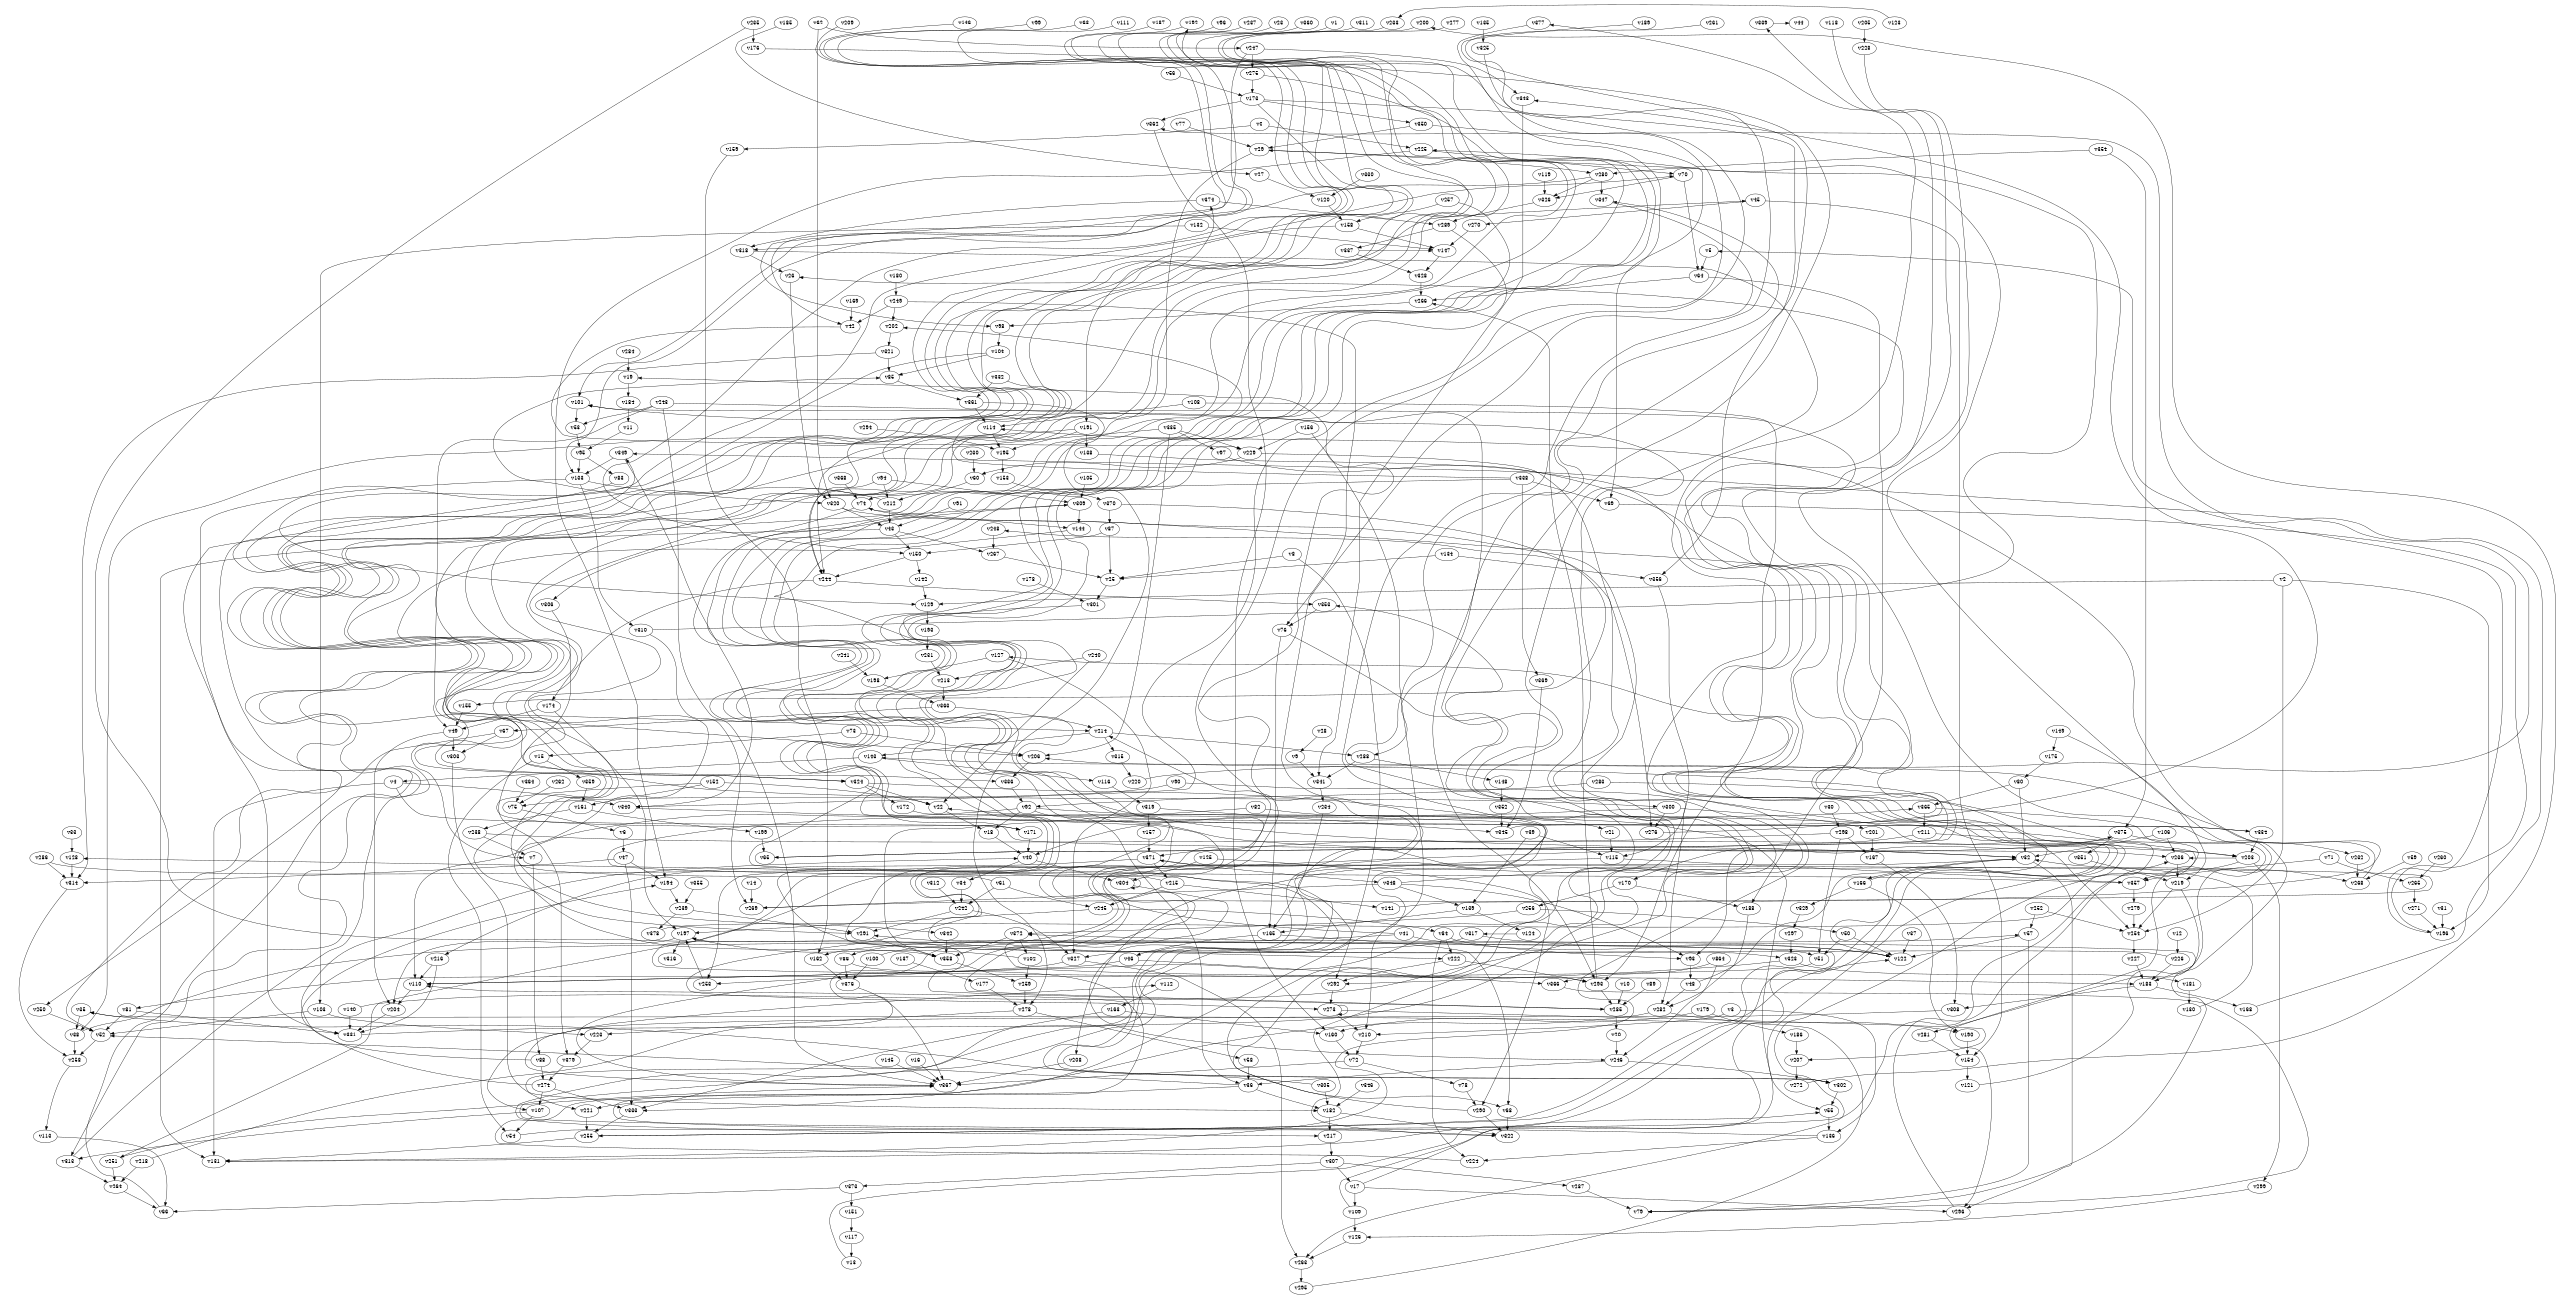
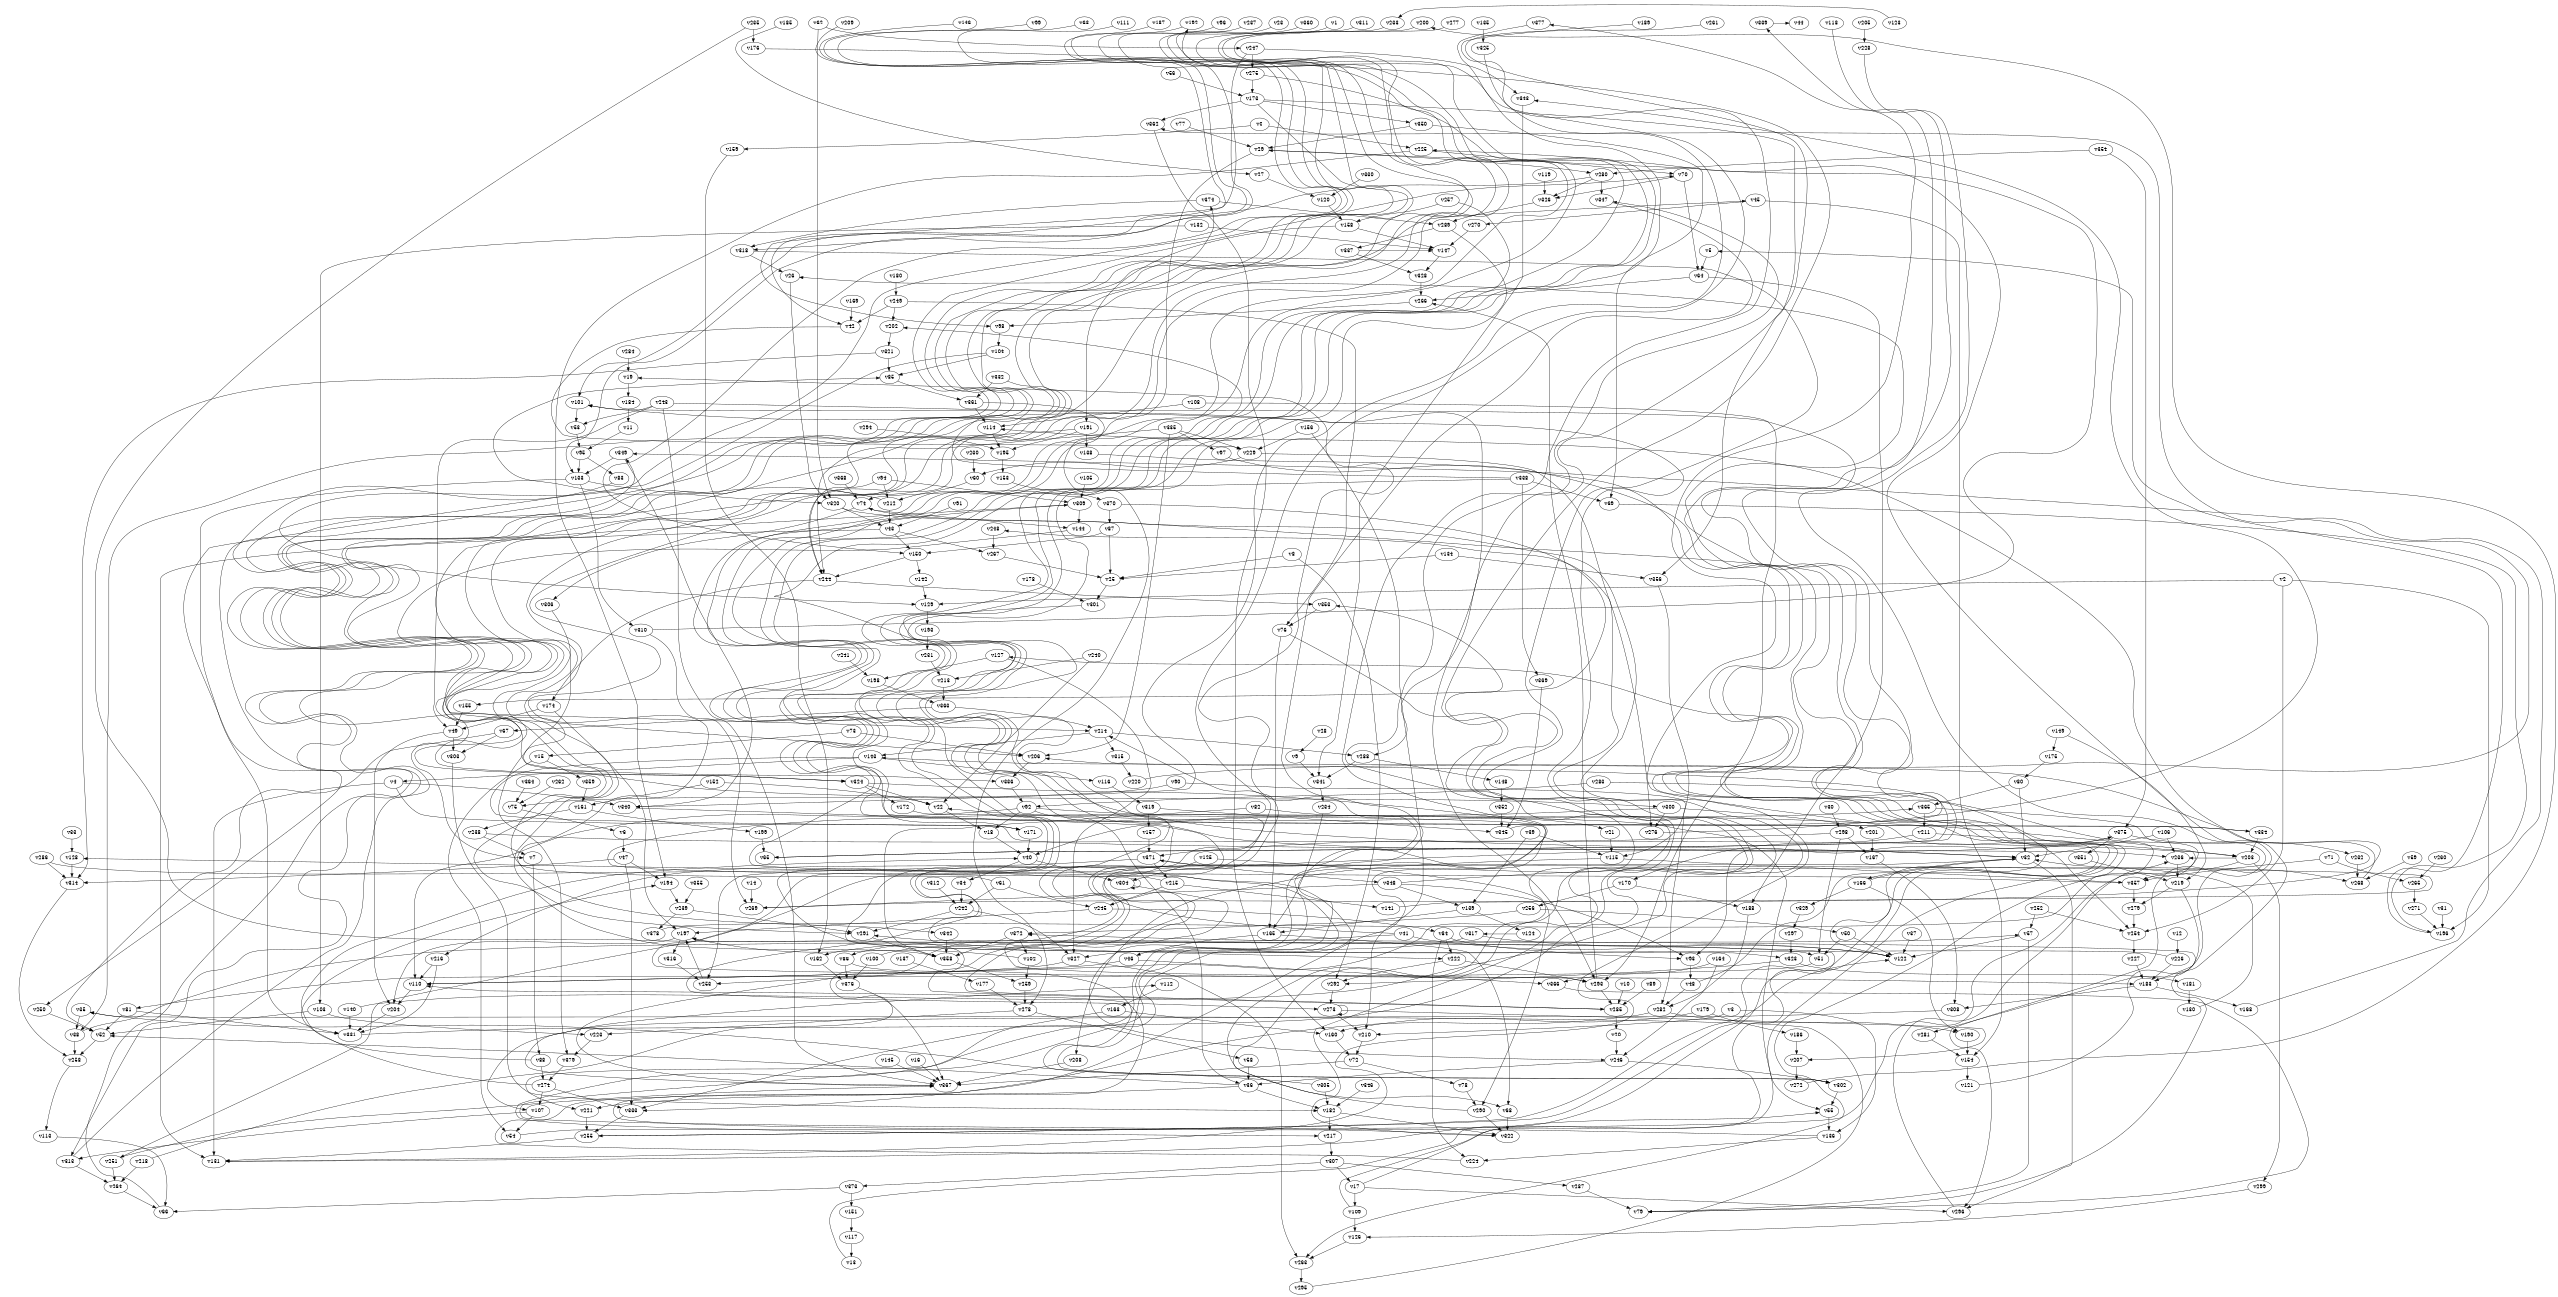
edge "v152" -> "v171": now "v143" -> "v171"
edge "v219" -> "v254": now "v219" -> "v279"
node "v864": label "v864" -> "v164"
edge "v316" -> "v253": added
